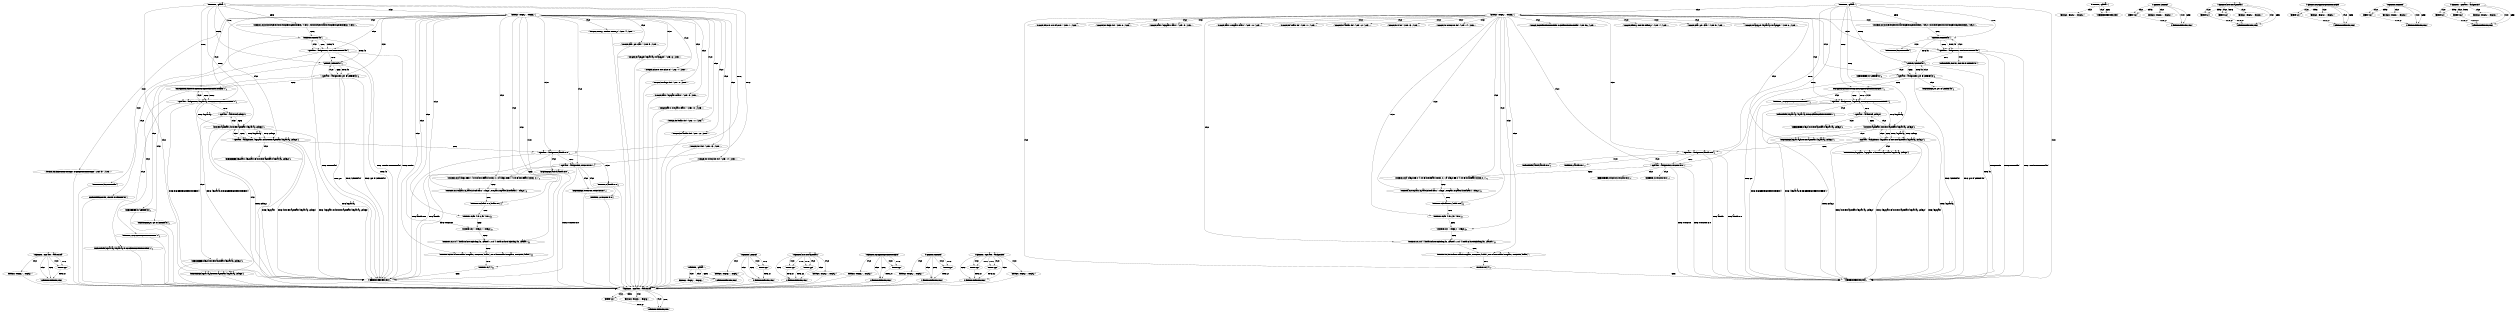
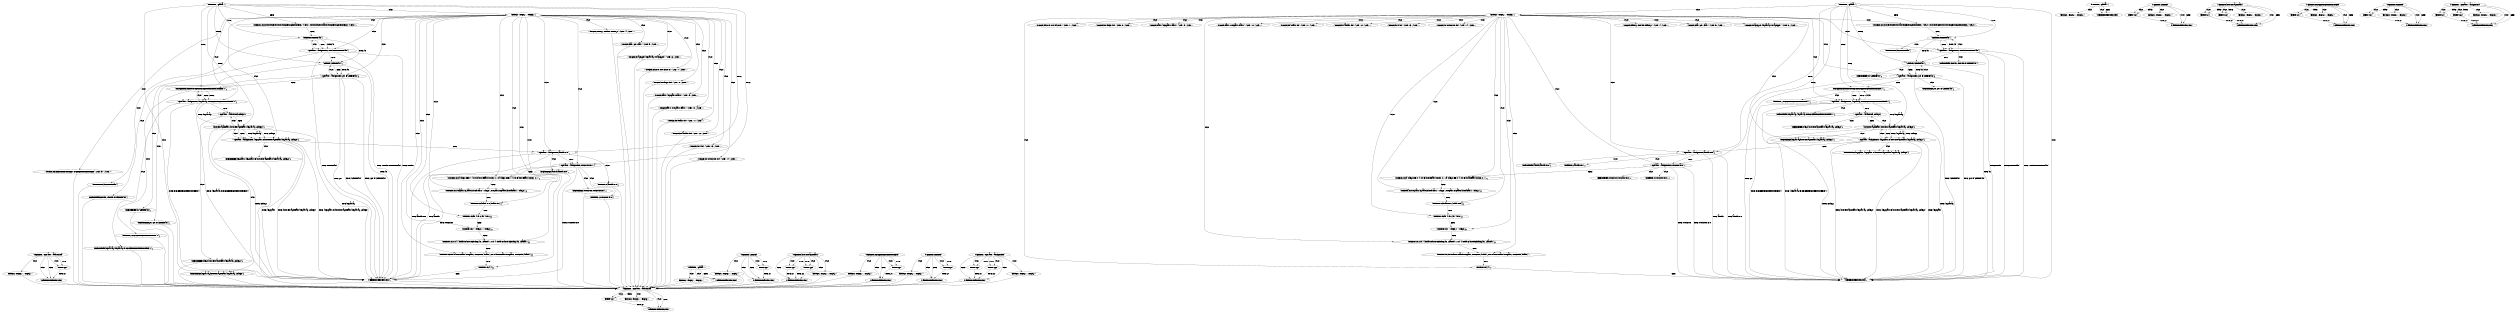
node "<(LOCAL,PG_RETURN_POINTER : PG_RETURN_POINTER)<SUB>56</SUB>>": removed
